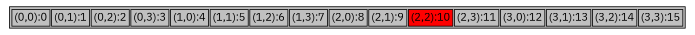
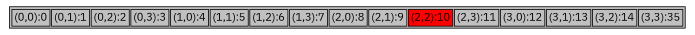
node "(0,0):0": text "(3,3):15" -> "(3,3):35"
